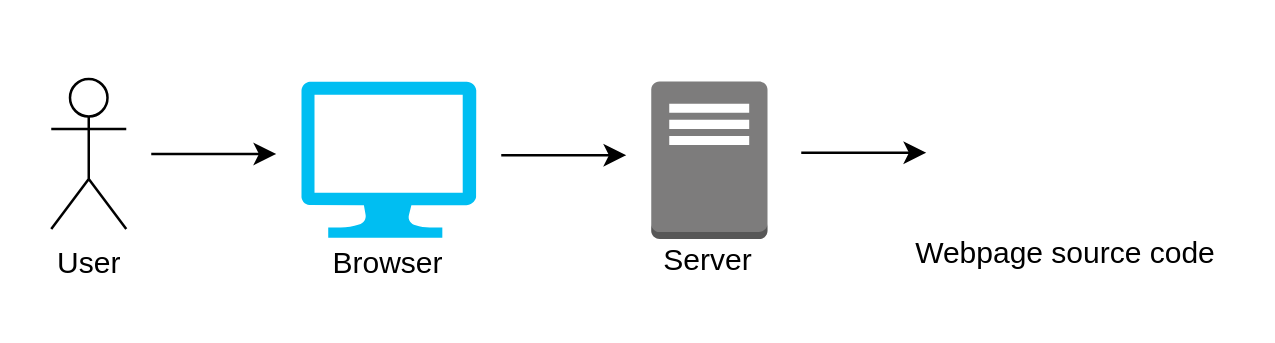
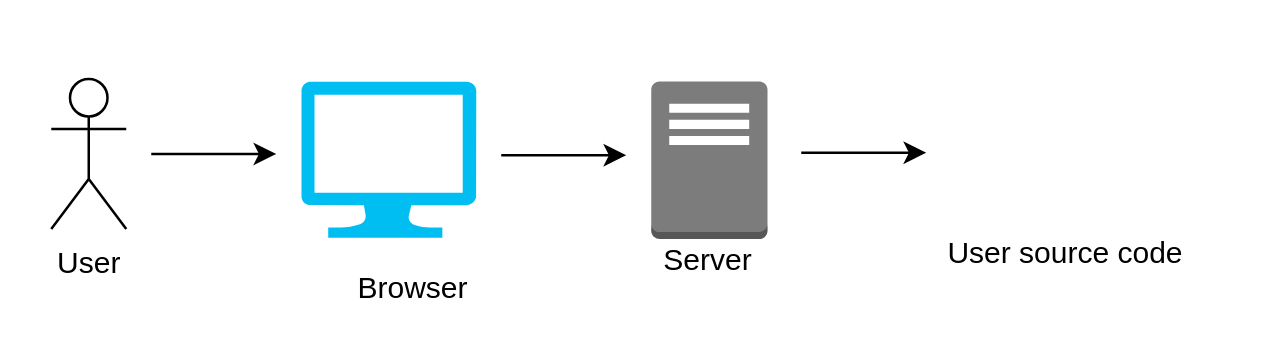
node "Webpage source code": label "Webpage source code" -> "User source code"
node "Browser": moved (389, 263) -> (414, 288)
